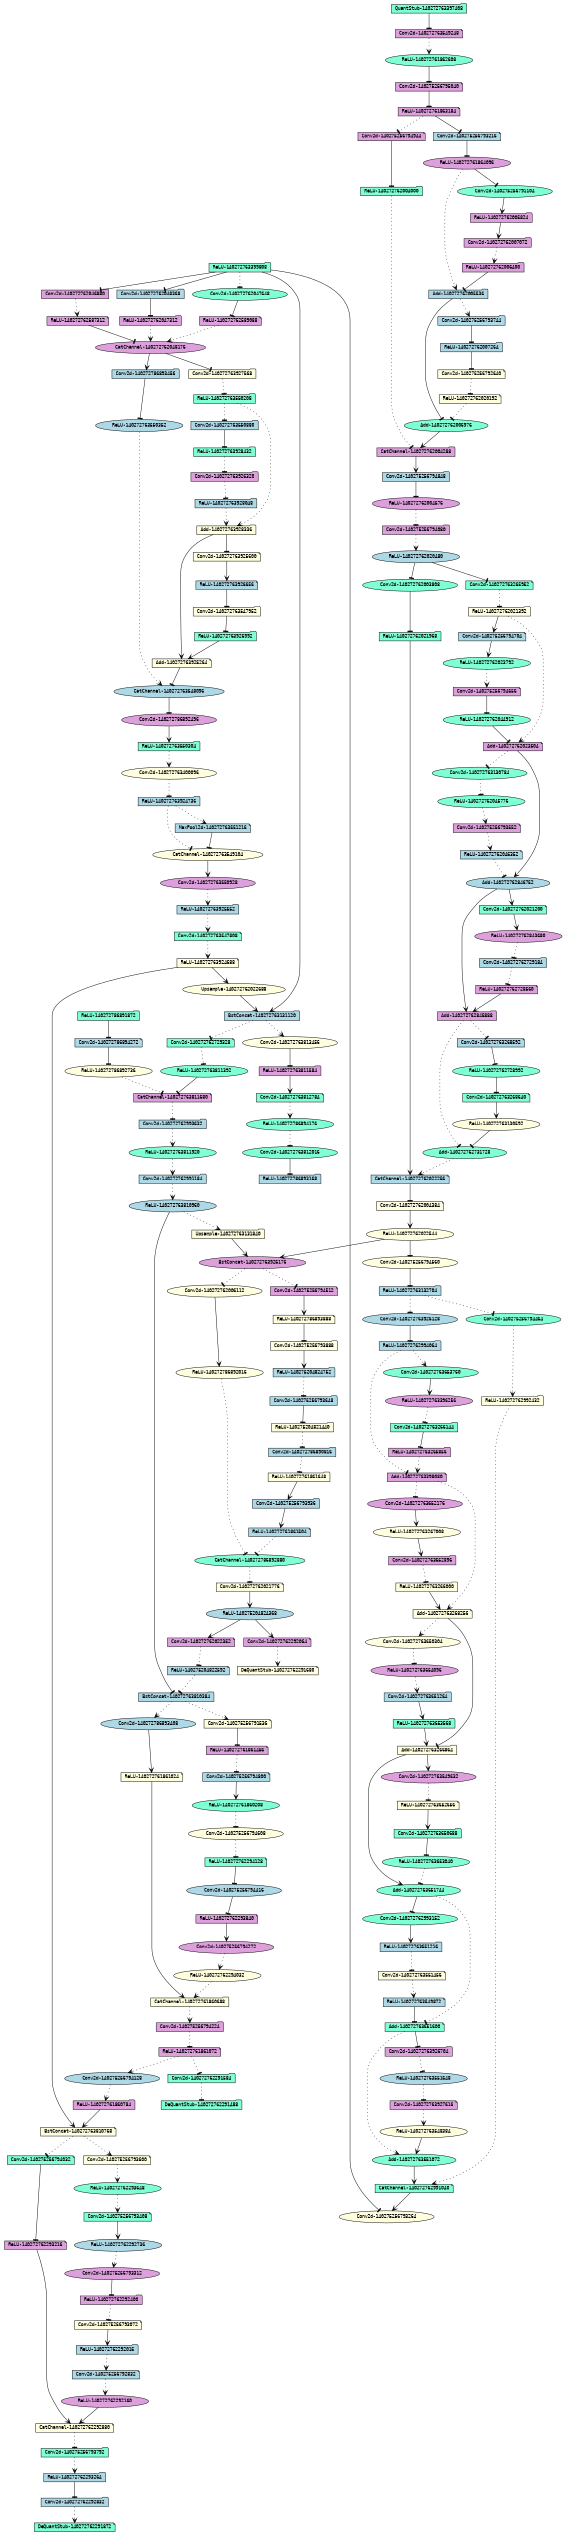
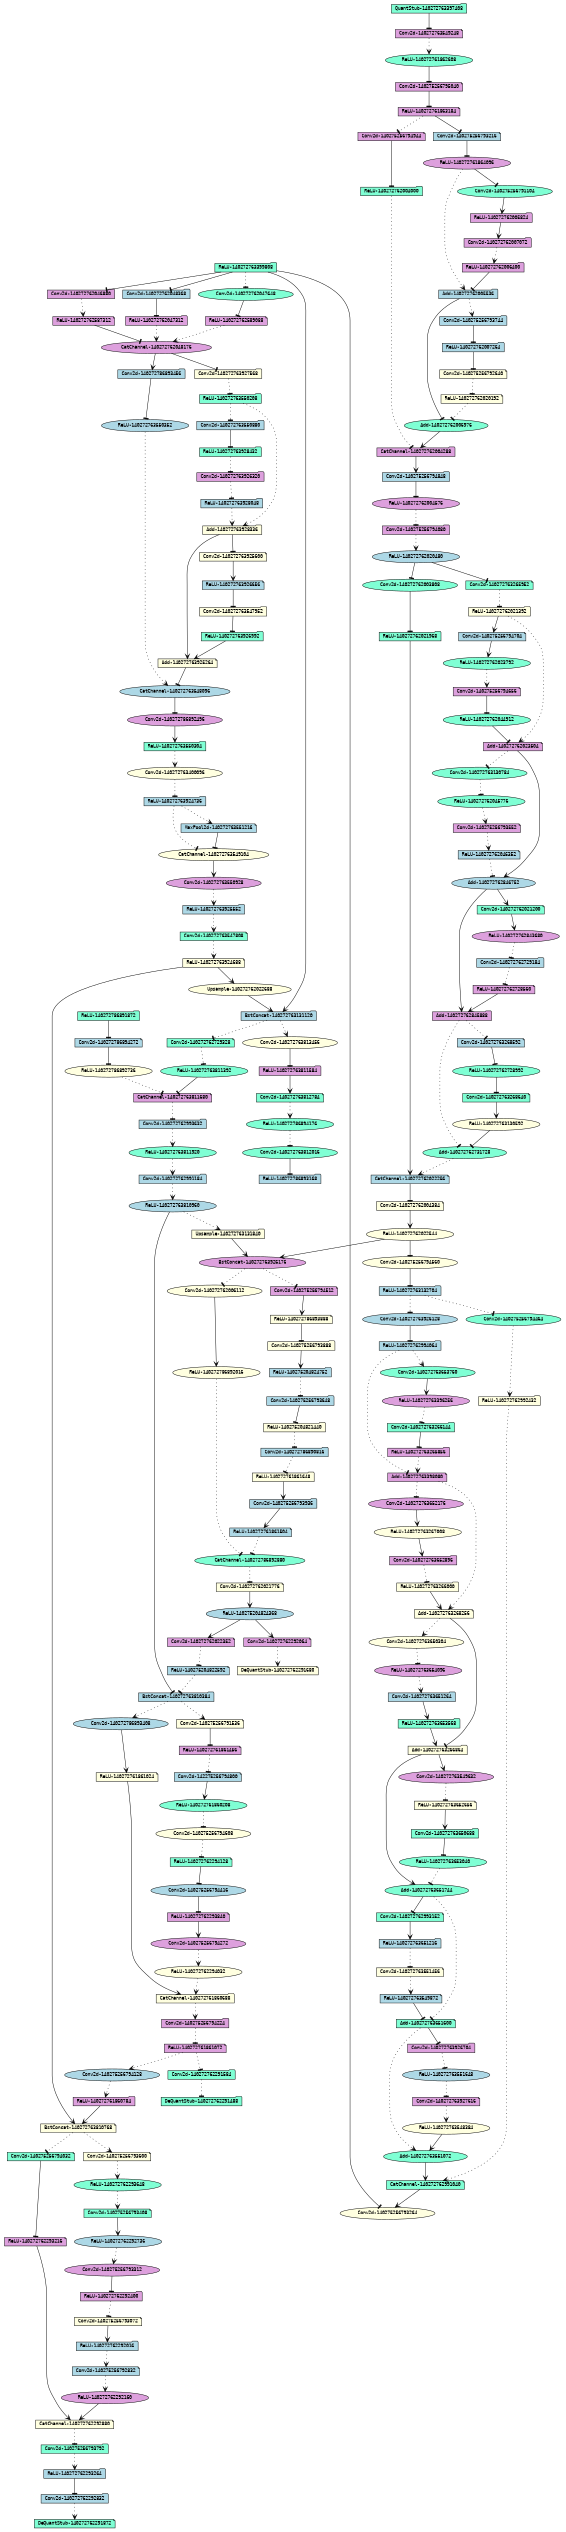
node "Conv2d-140275256794800": label "Conv2d-140275256794800" -> "Conv2d-142275256794800"
node "Conv2d-140272762993152": shape ellipse -> note
